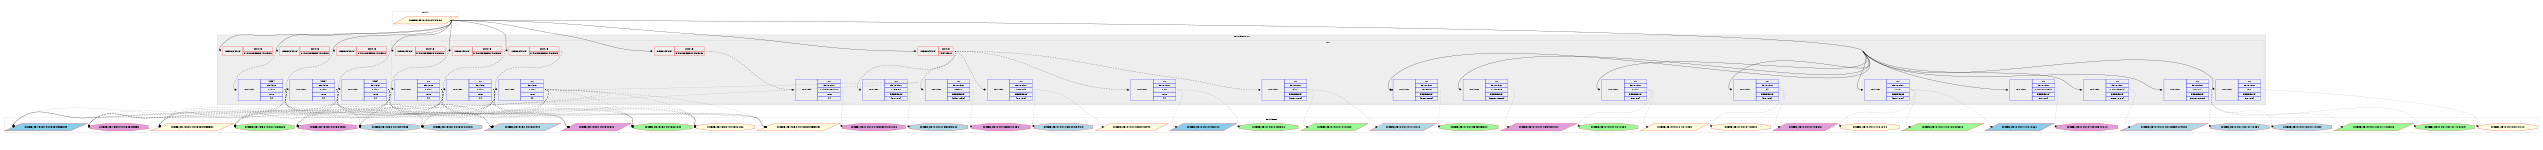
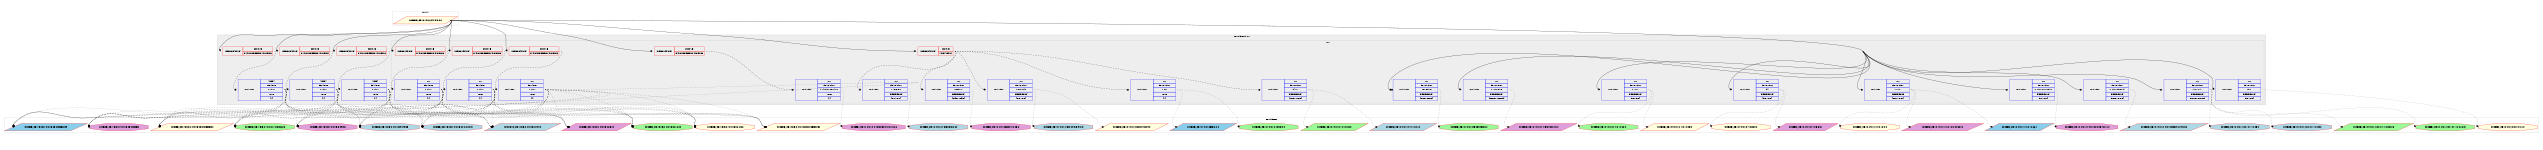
node "portage://dev-lang/python-3.11.9-r1": label "portage://dev-lang/python-3.11.9-r1" -> "constraint://dev-lang/python-3.11.9-r1"
node "portage://dev-python/pydot-2.0.0": label "portage://dev-python/pydot-2.0.0" -> "portage://dev-python/beta-2.0.0"
node "portage://dev-python/numpy-2.0.0_rc2-r1": fillcolor palegreen -> plum
node "portage://dev-python/dill-constraint-1.4.0": label "portage://dev-python/dill-constraint-1.4.0" -> "portage://dev-python/python-constraint-1.4.0"
